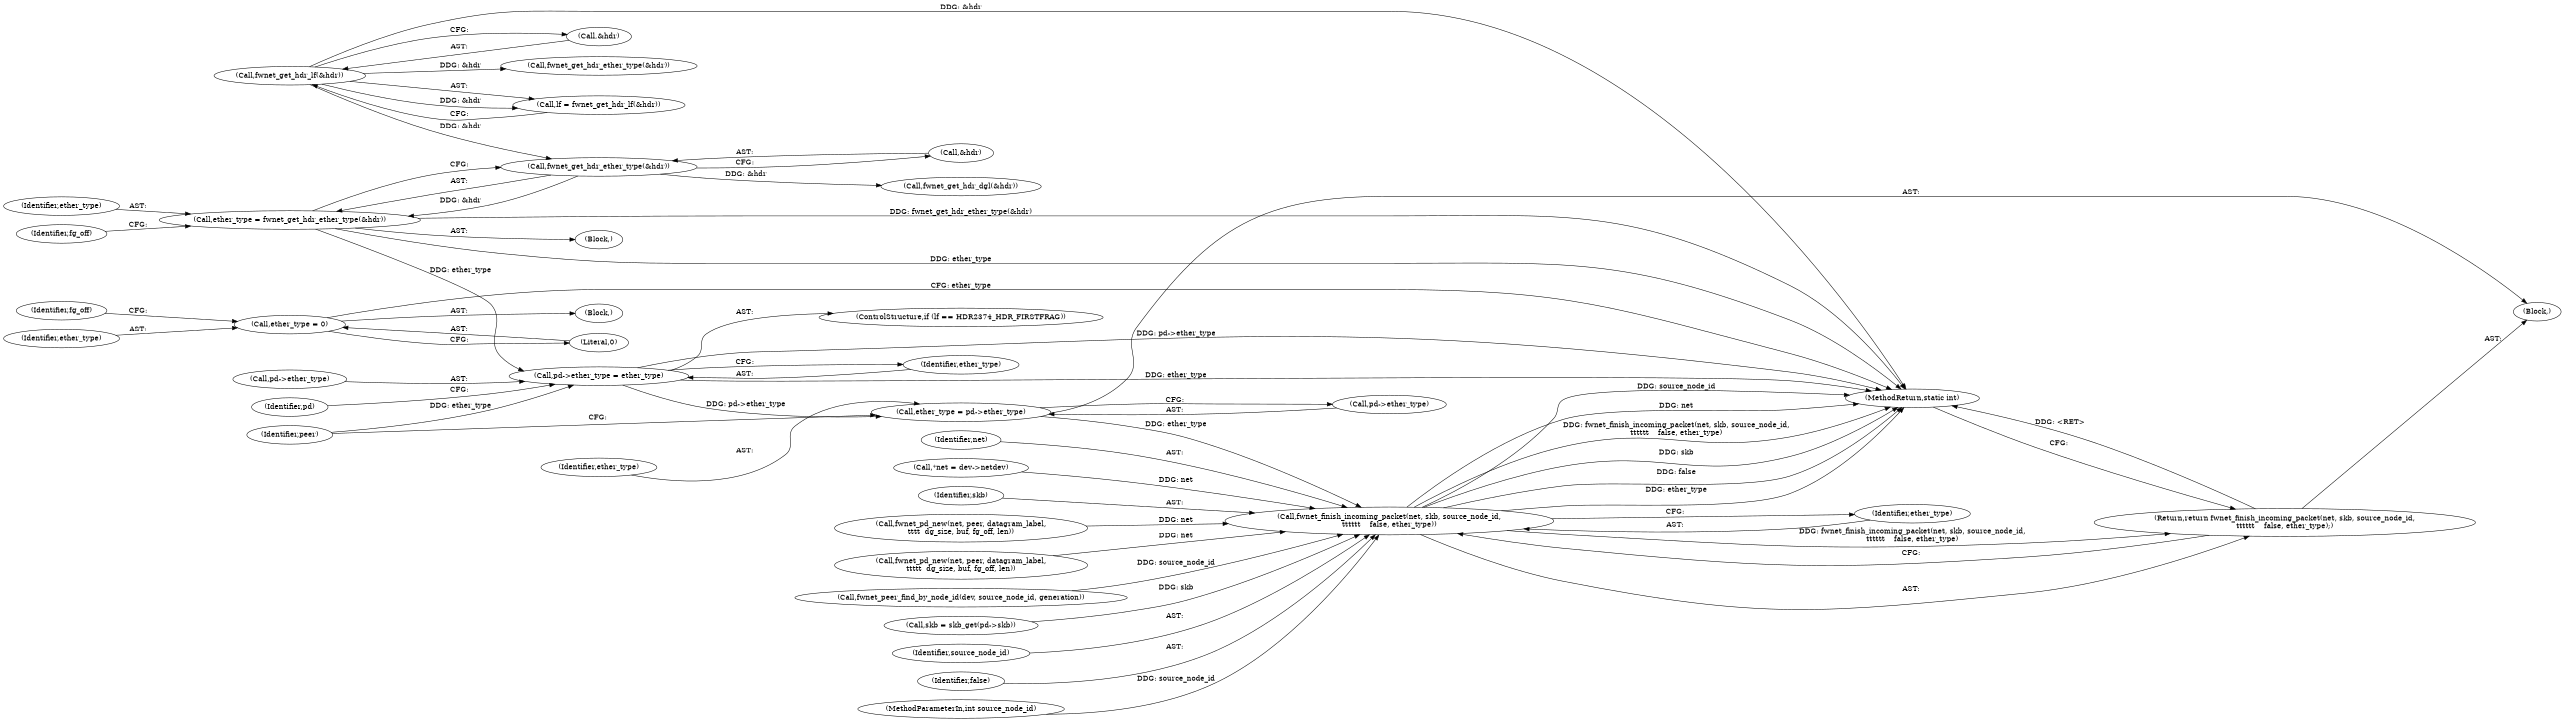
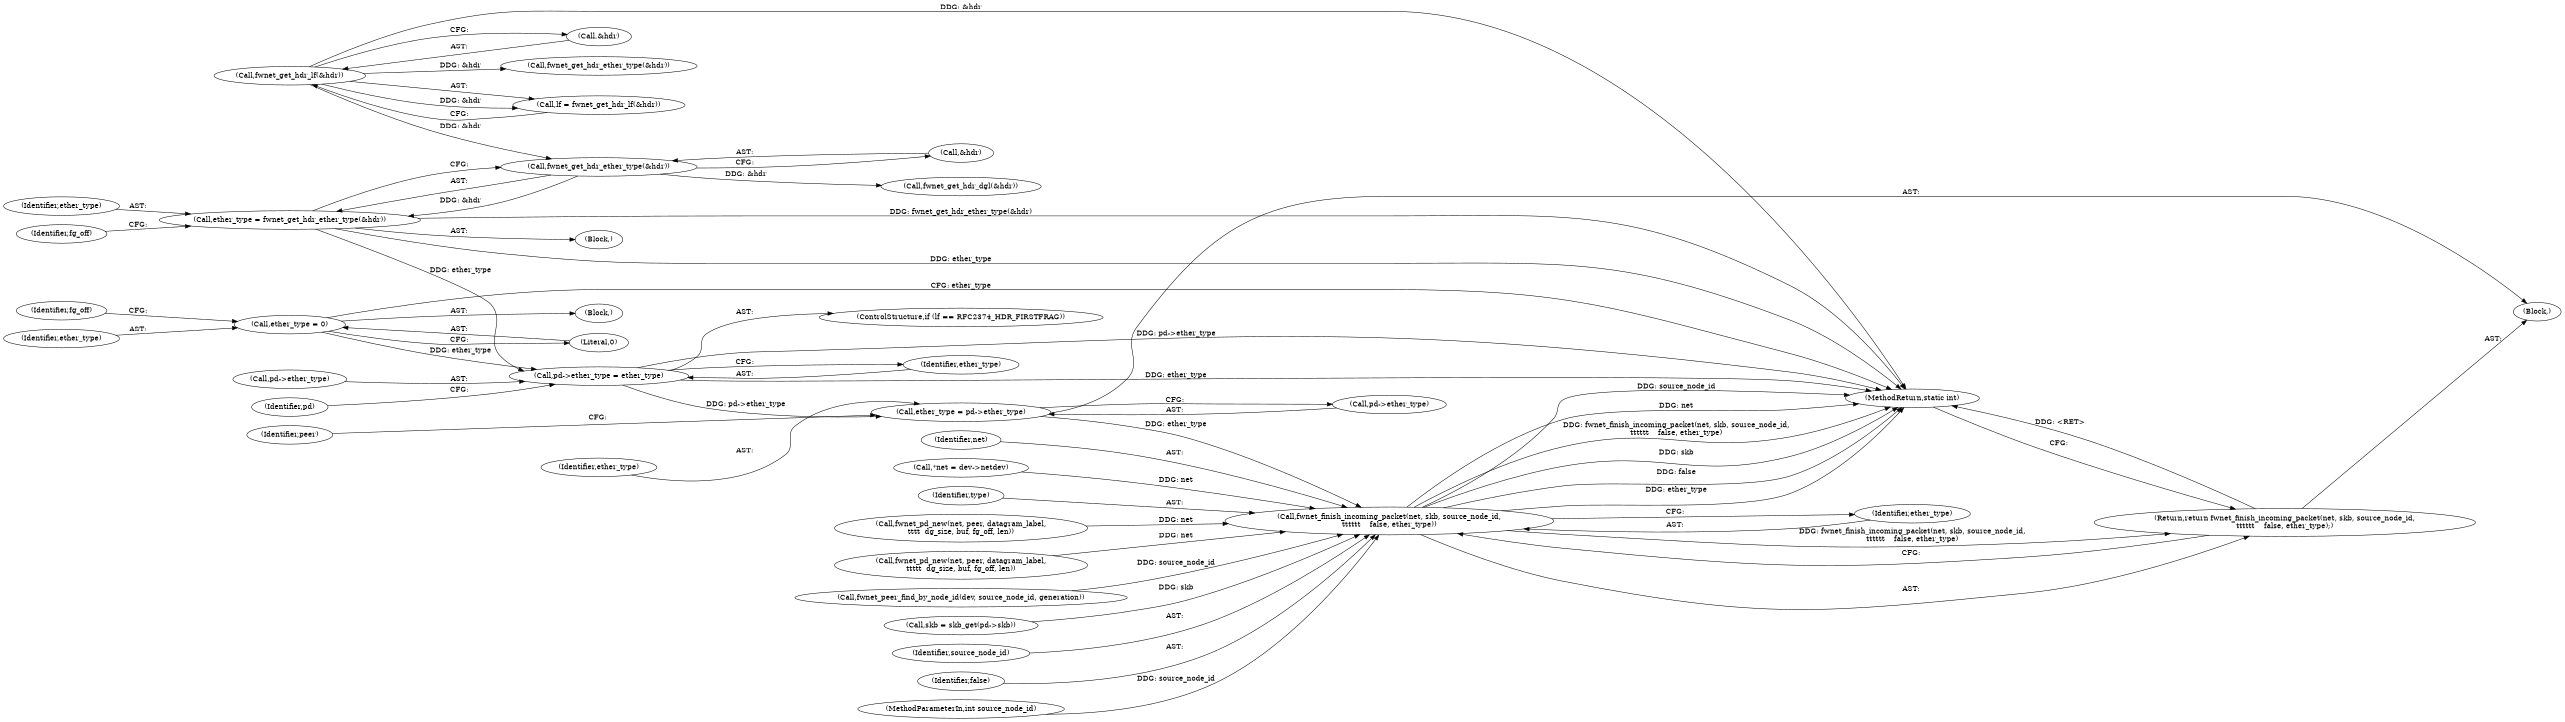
node "(ControlStructure,if (lf == HDR2374_HDR_FIRSTFRAG))": label "(ControlStructure,if (lf == HDR2374_HDR_FIRSTFRAG))" -> "(ControlStructure,if (lf == RFC2374_HDR_FIRSTFRAG))"
edge "(Identifier,peer)" -> "(Call,pd->ether_type = ether_type)": now "(Call,ether_type = 0)" -> "(Call,pd->ether_type = ether_type)"
node "(Identifier,skb)": label "(Identifier,skb)" -> "(Identifier,type)"
